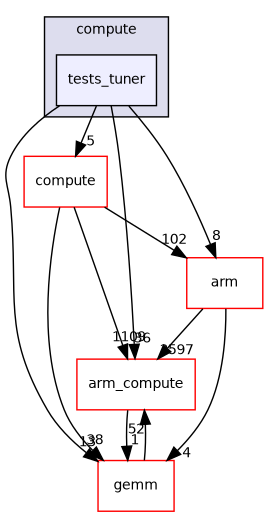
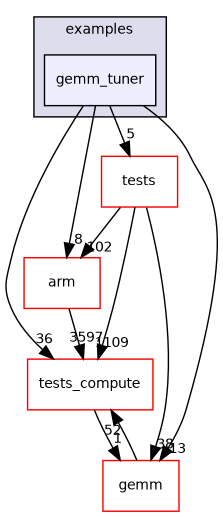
cluster "compute": label "compute" -> "examples"
node "tests_tuner": label "tests_tuner" -> "gemm_tuner"
node "compute": label "compute" -> "tests"
node "arm_compute": label "arm_compute" -> "tests_compute"
edge "arm" -> "gemm": removed
